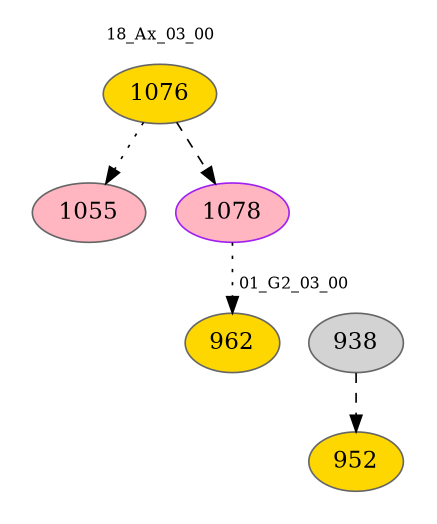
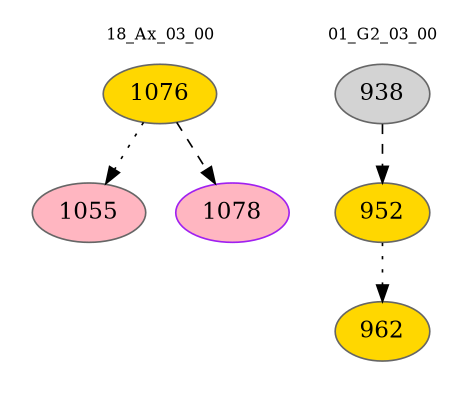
edge "1078" -> "962": now "952" -> "962"
